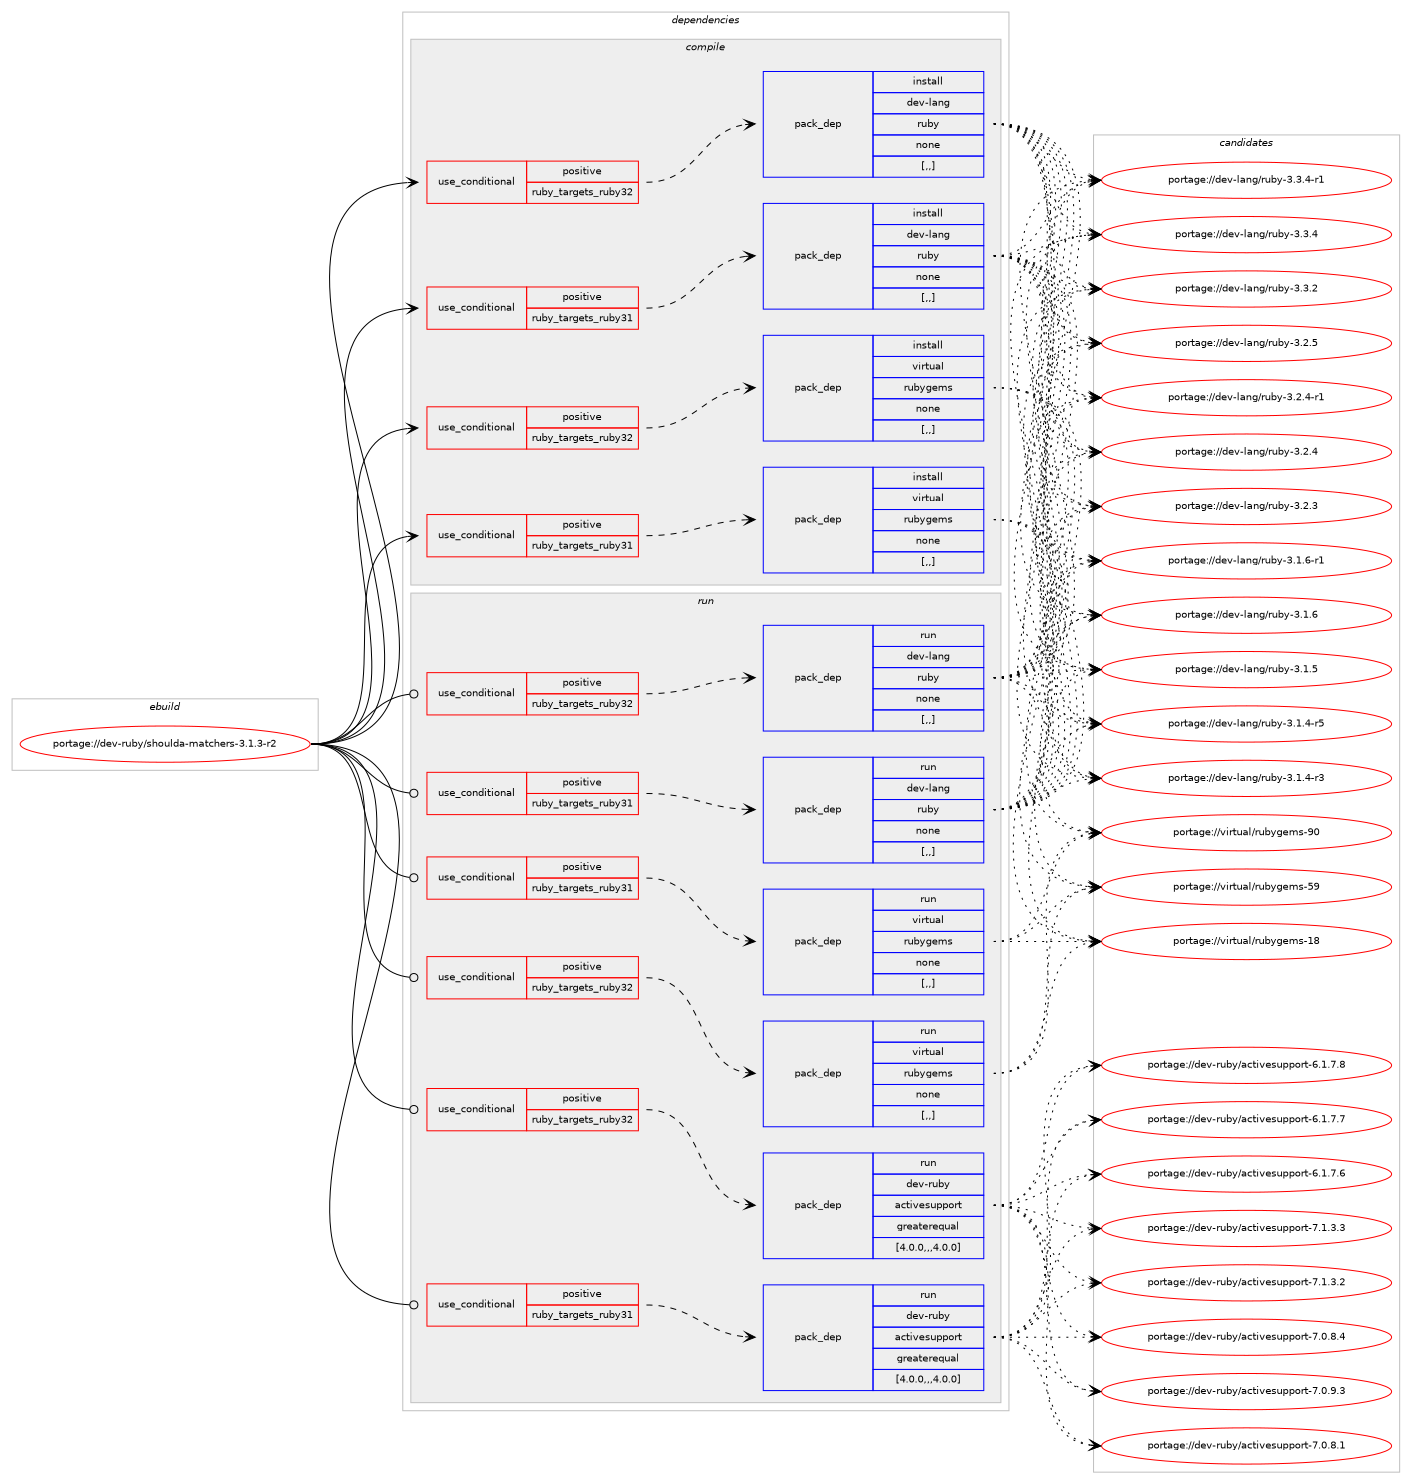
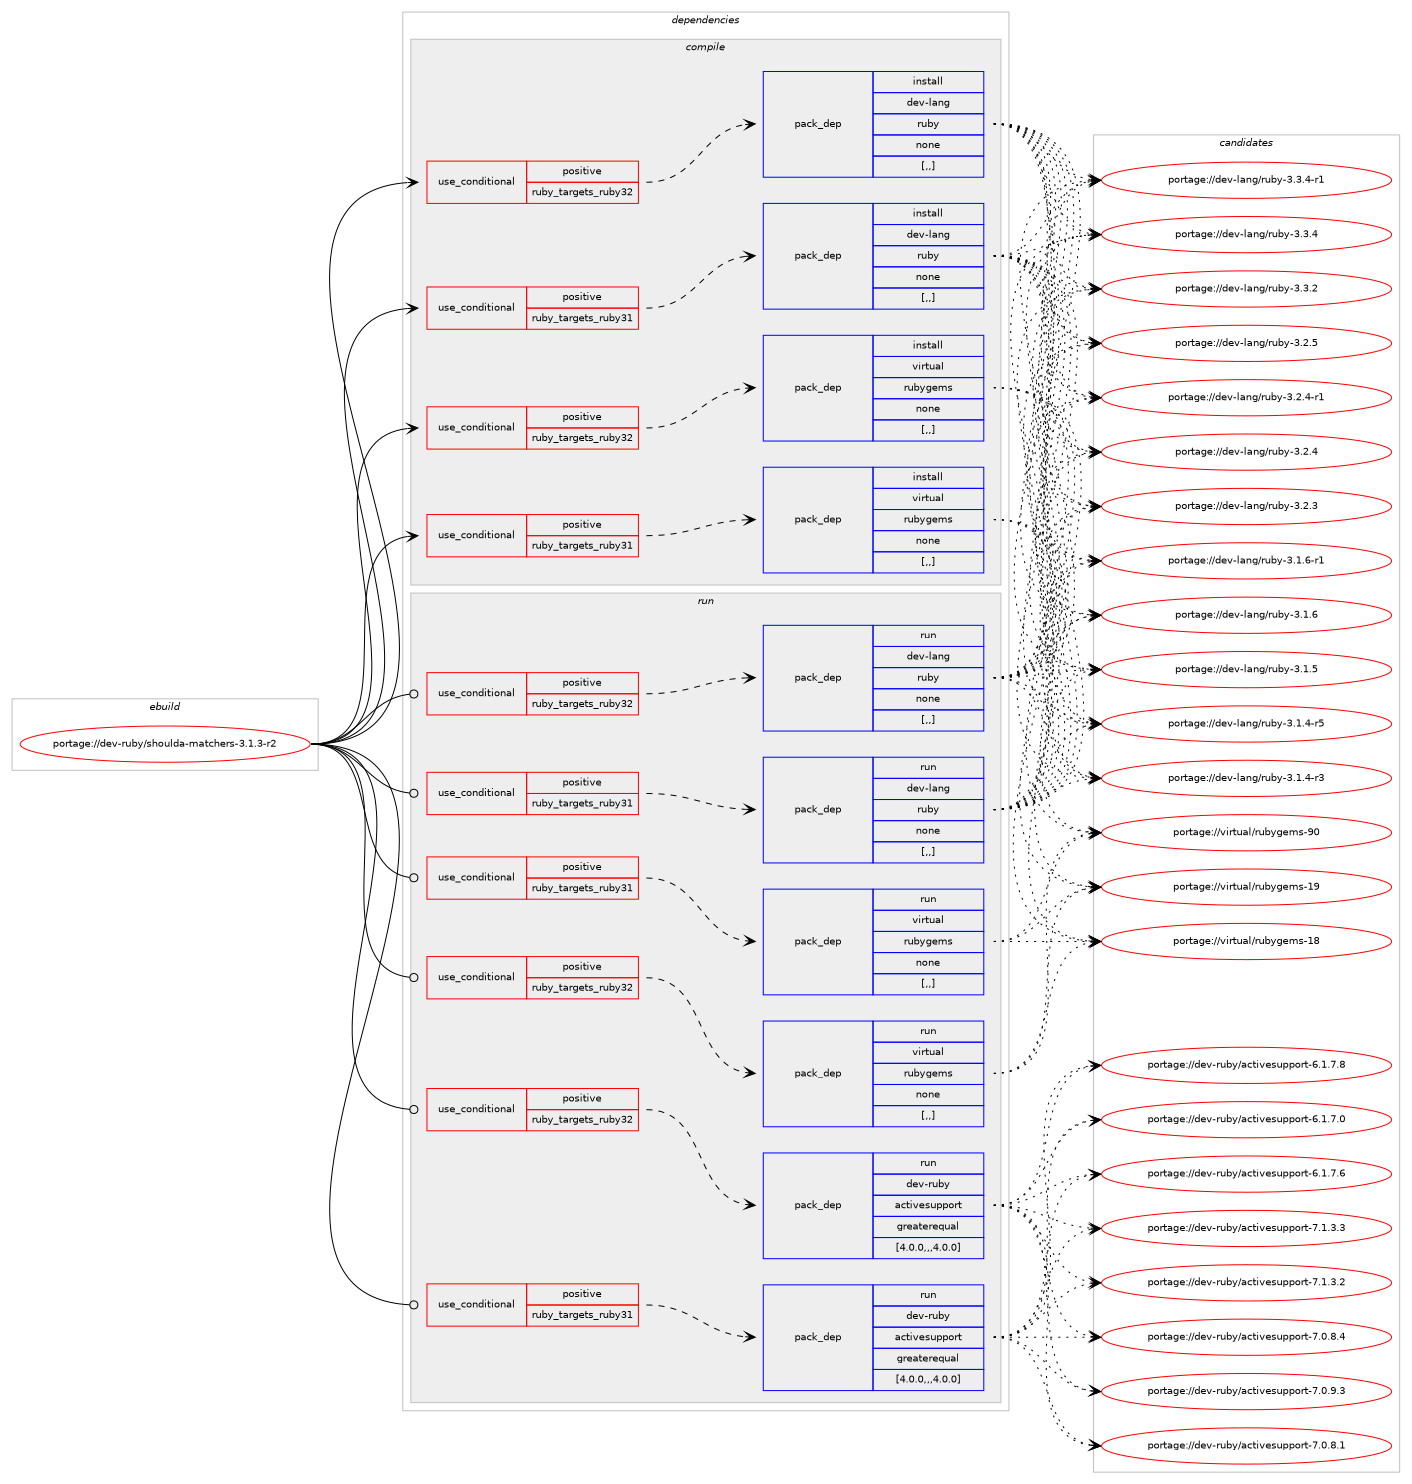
node "portage://virtual/rubygems-59": label "portage://virtual/rubygems-59" -> "portage://virtual/rubygems-19"
node "portage://dev-ruby/activesupport-6.1.7.7": label "portage://dev-ruby/activesupport-6.1.7.7" -> "portage://dev-ruby/activesupport-6.1.7.0"
